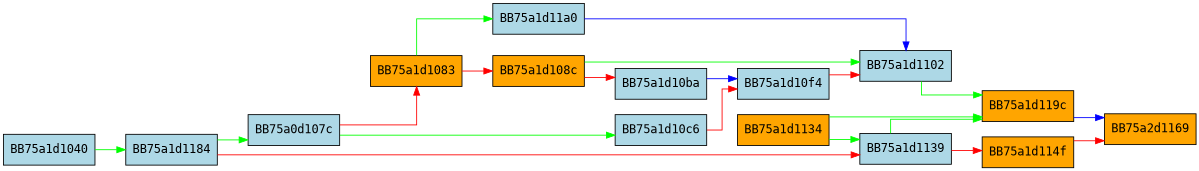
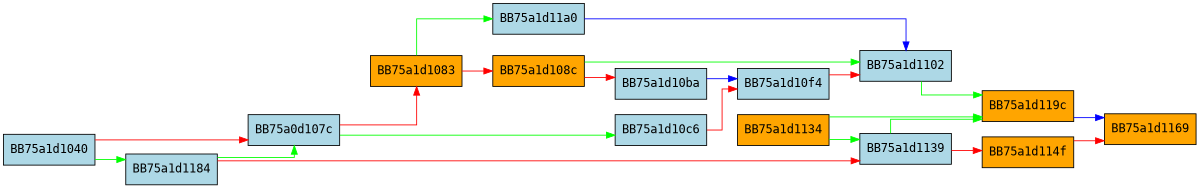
node "BB75a2d1169": label "BB75a2d1169" -> "BB75a1d1169"
edge "BB75a1d1040" -> "BB75a0d107c": added
